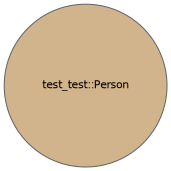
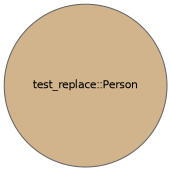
node "test_test::Person": label "test_test::Person" -> "test_replace::Person"
